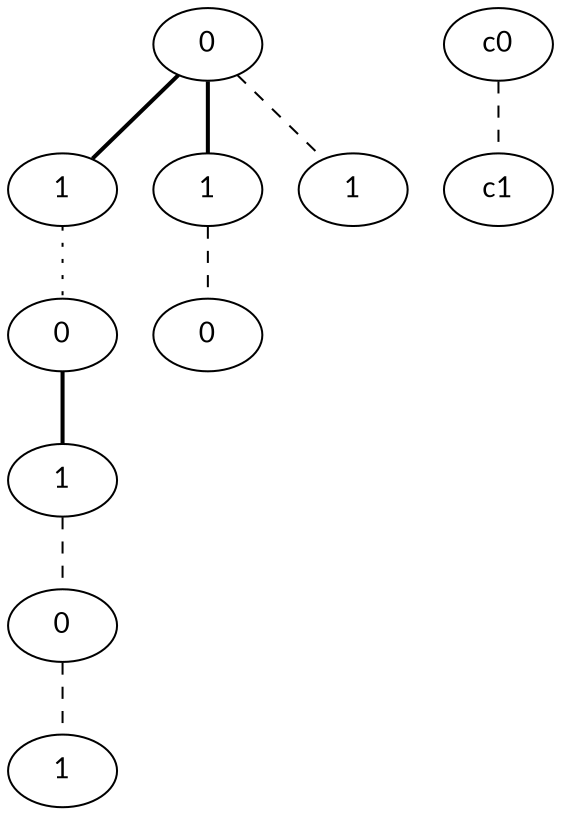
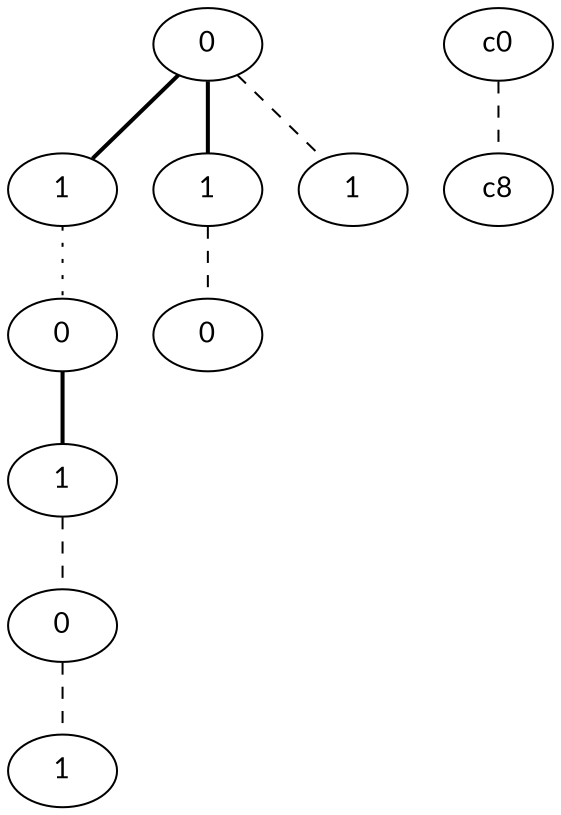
node "c1": label "c1" -> "c8"
